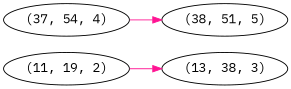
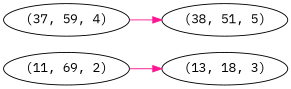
node "(37, 54, 4)": label "(37, 54, 4)" -> "(37, 59, 4)"
node "(11, 19, 2)": label "(11, 19, 2)" -> "(11, 69, 2)"
node "(13, 38, 3)": label "(13, 38, 3)" -> "(13, 18, 3)"
